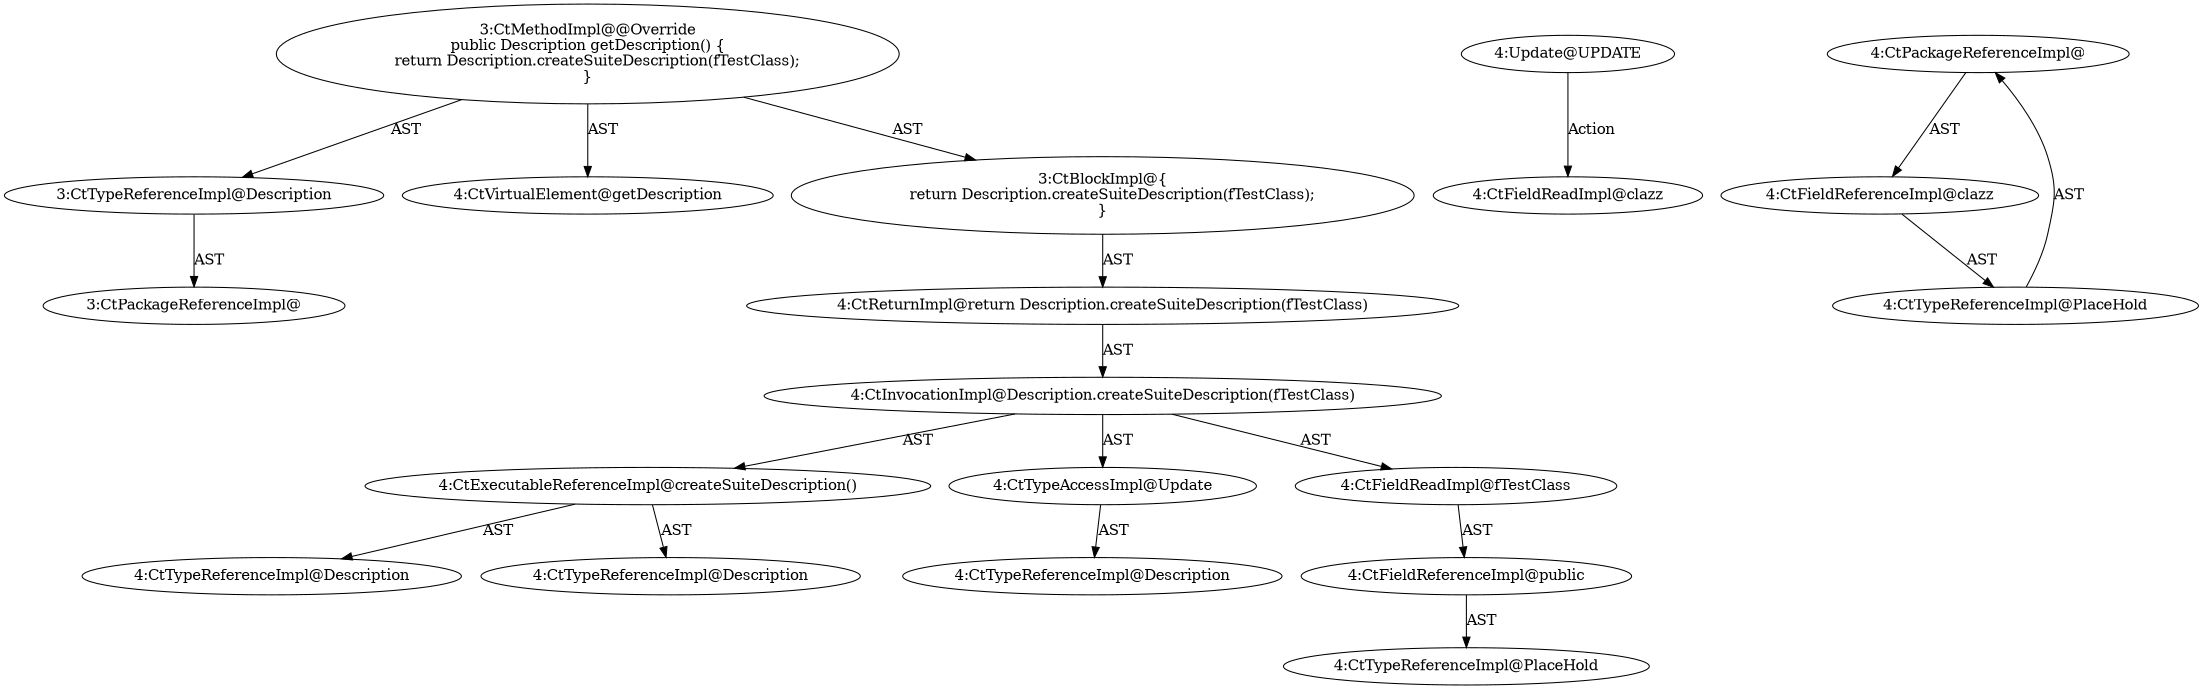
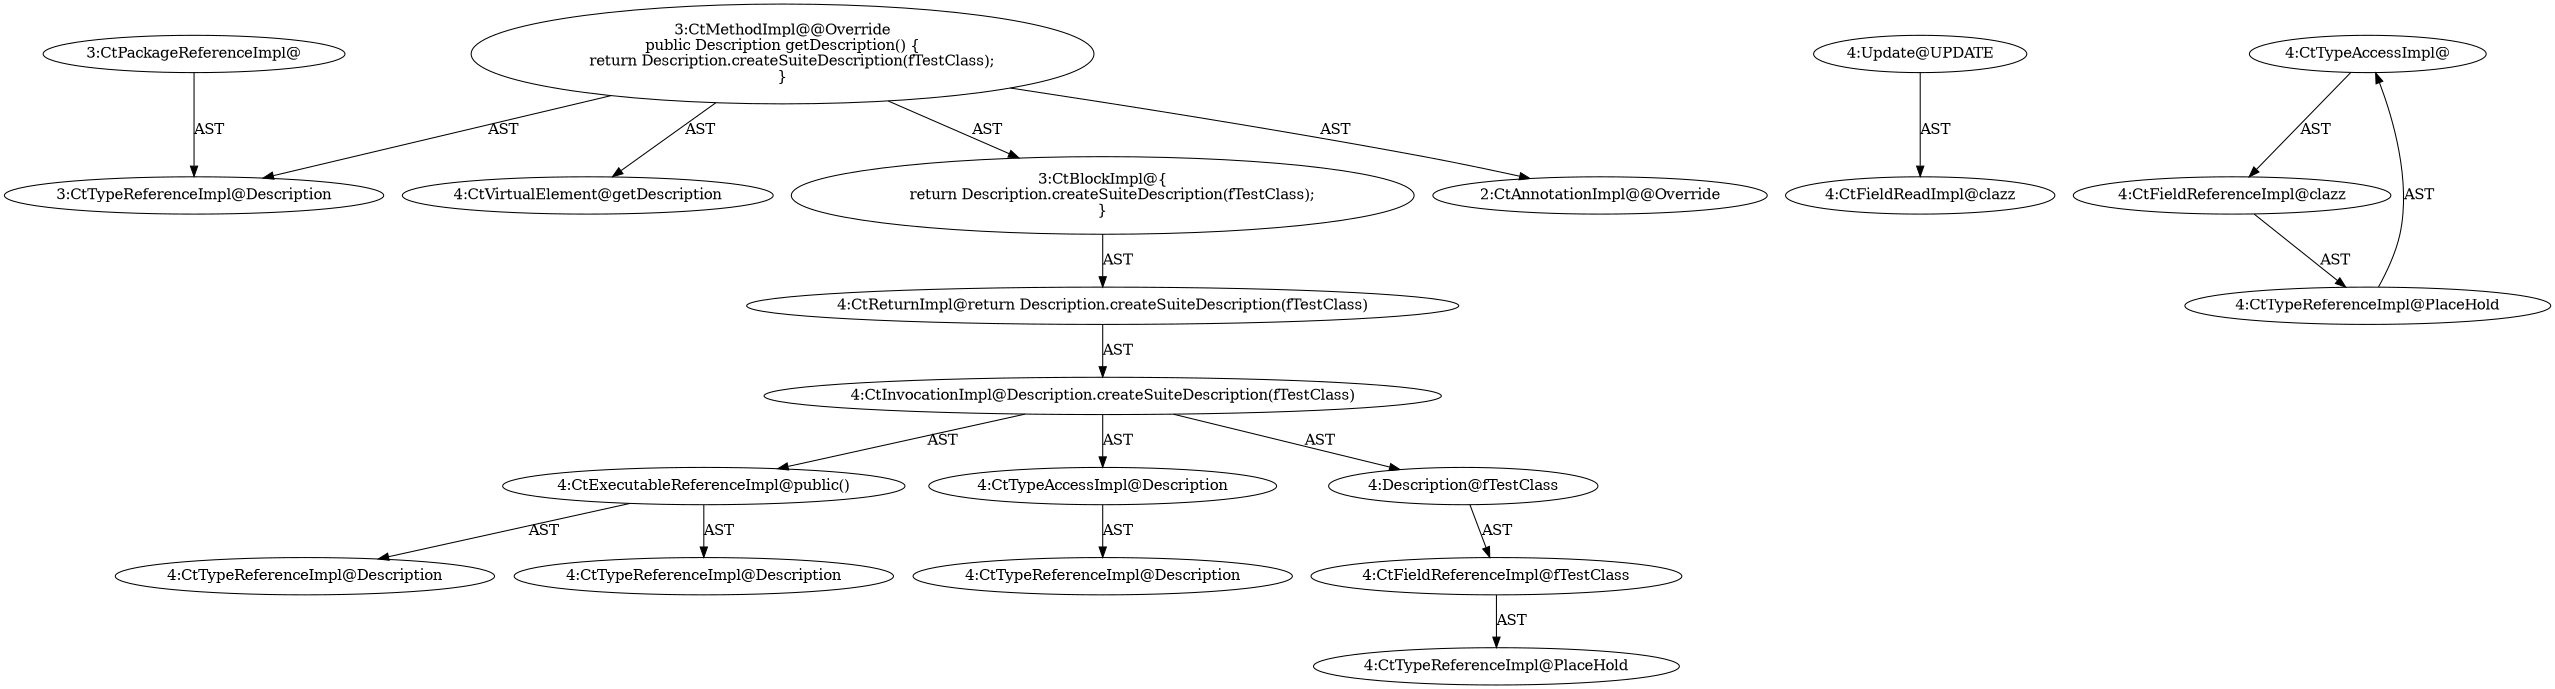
node "4:CtPackageReferenceImpl@": label "4:CtPackageReferenceImpl@" -> "4:CtTypeAccessImpl@"
edge "4:Update@UPDATE" -> "4:CtFieldReadImpl@clazz": label "Action" -> "AST"
node "2:CtAnnotationImpl@@Override": added
edge "3:CtTypeReferenceImpl@Description" -> "3:CtPackageReferenceImpl@": reversed
node "4:CtExecutableReferenceImpl@createSuiteDescription()": label "4:CtExecutableReferenceImpl@createSuiteDescription()" -> "4:CtExecutableReferenceImpl@public()"
node "4:CtTypeAccessImpl@Update": label "4:CtTypeAccessImpl@Update" -> "4:CtTypeAccessImpl@Description"
node "4:CtFieldReadImpl@fTestClass": label "4:CtFieldReadImpl@fTestClass" -> "4:Description@fTestClass"
node "4:CtFieldReferenceImpl@public": label "4:CtFieldReferenceImpl@public" -> "4:CtFieldReferenceImpl@fTestClass"
